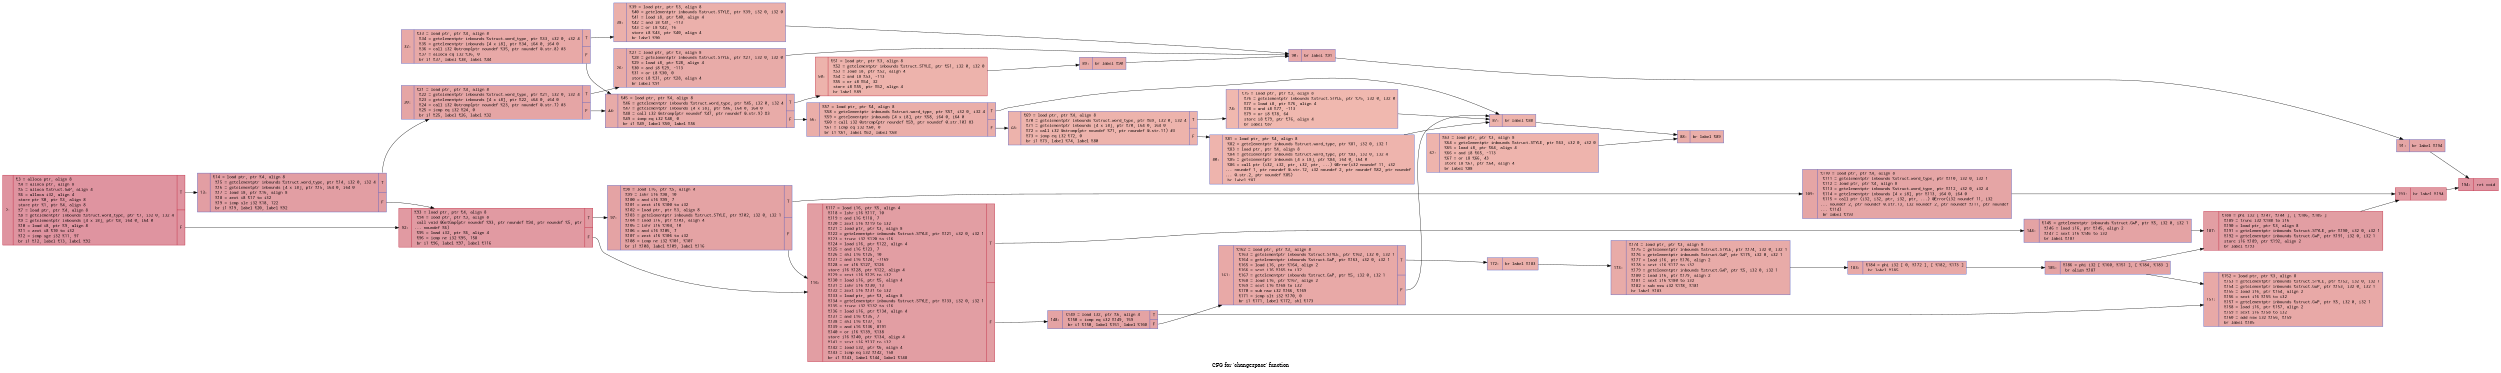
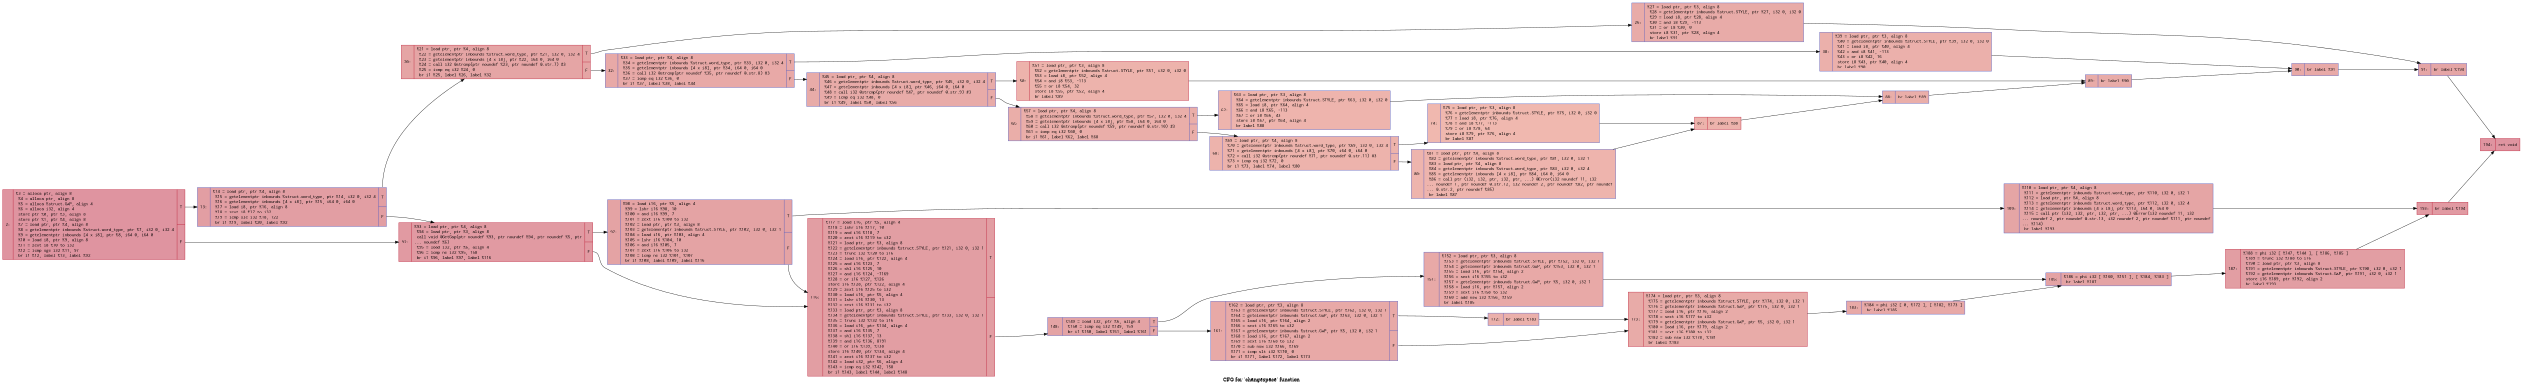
edge "26:" -> "90:": now "26:" -> "91:"
node "32:": text "%37 = alloca eq i32 %36, 0" -> "%37 = icmp eq i32 %36, 0"
edge "56:" -> "87:": now "56:" -> "62:"
edge "88:" -> "89:": added
node "20:": color #3d50c3ff -> #b70d28ff
edge "20:" -> "44:": now "20:" -> "32:"
node "87:": color #3d50c3ff -> #b70d28ff
edge "161:" -> "87:": now "161:" -> "173:"
node "144:": removed
node "173:": color #3d50c3ff -> #b70d28ff
node "185:": text "br align %187" -> "br label %187"
edge "185:" -> "151:": reversed
node "161:": text "br i1 %171, label %172, shl %173" -> "br i1 %171, label %172, label %173"
node "148:": text "br i1 %150, label %151, label %160" -> "br i1 %150, label %151, label %161"
